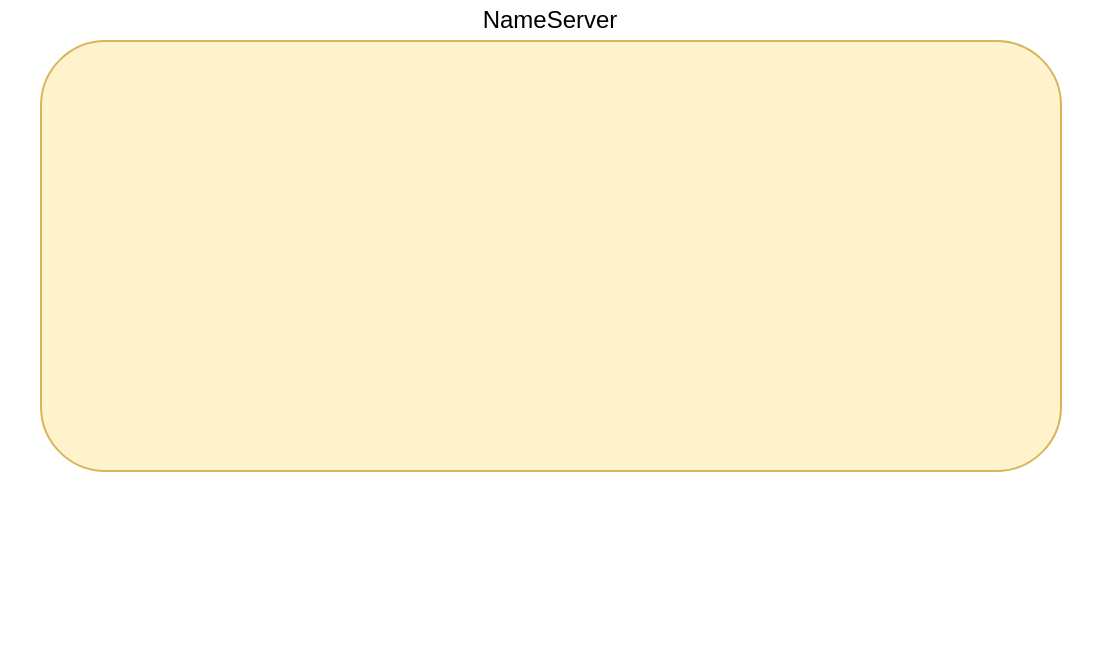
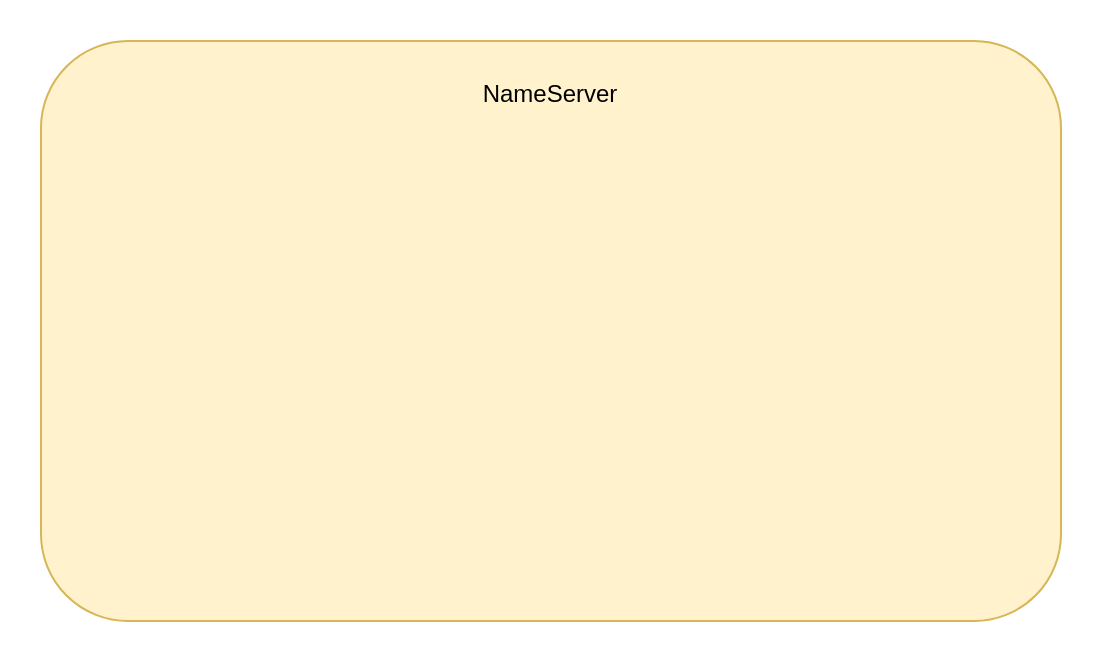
node "NameServer": size 1020x430 -> 1020x580
